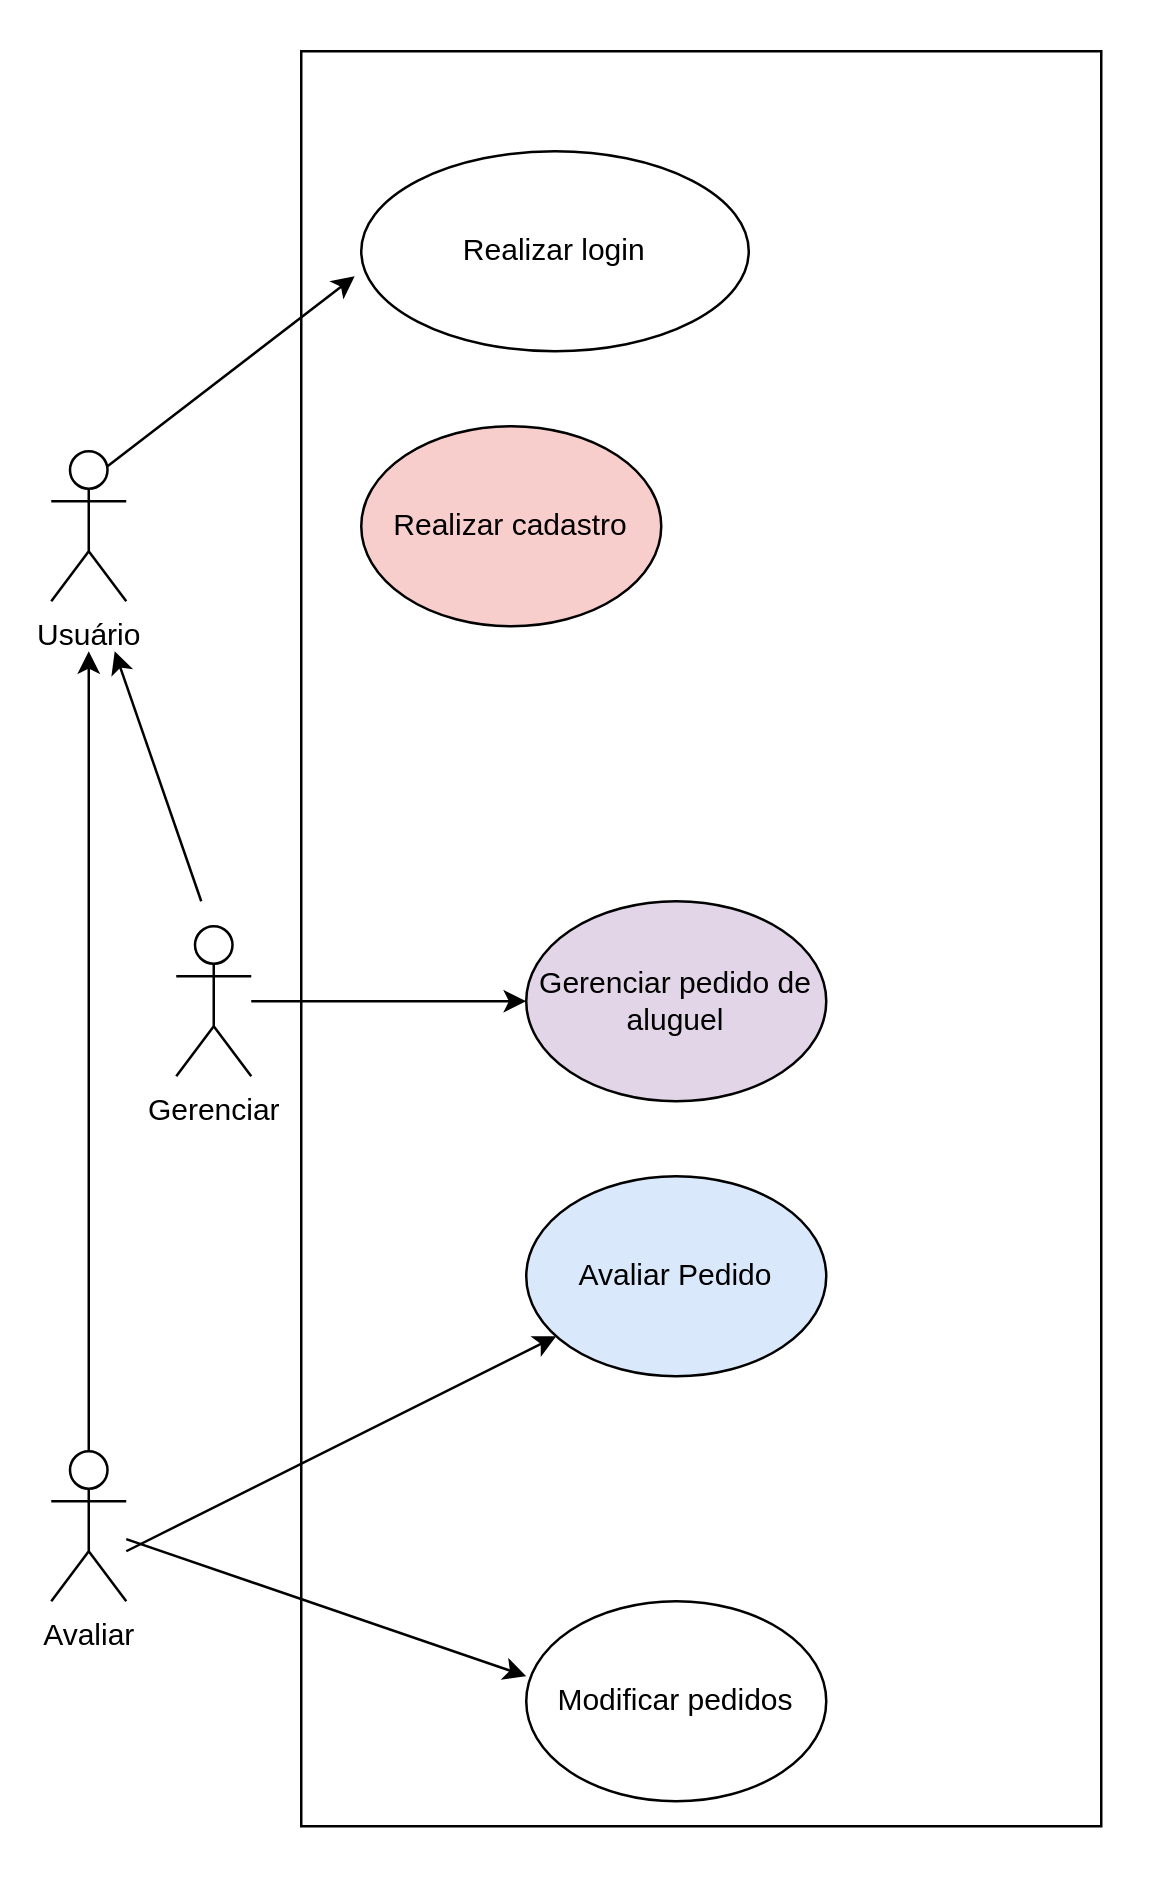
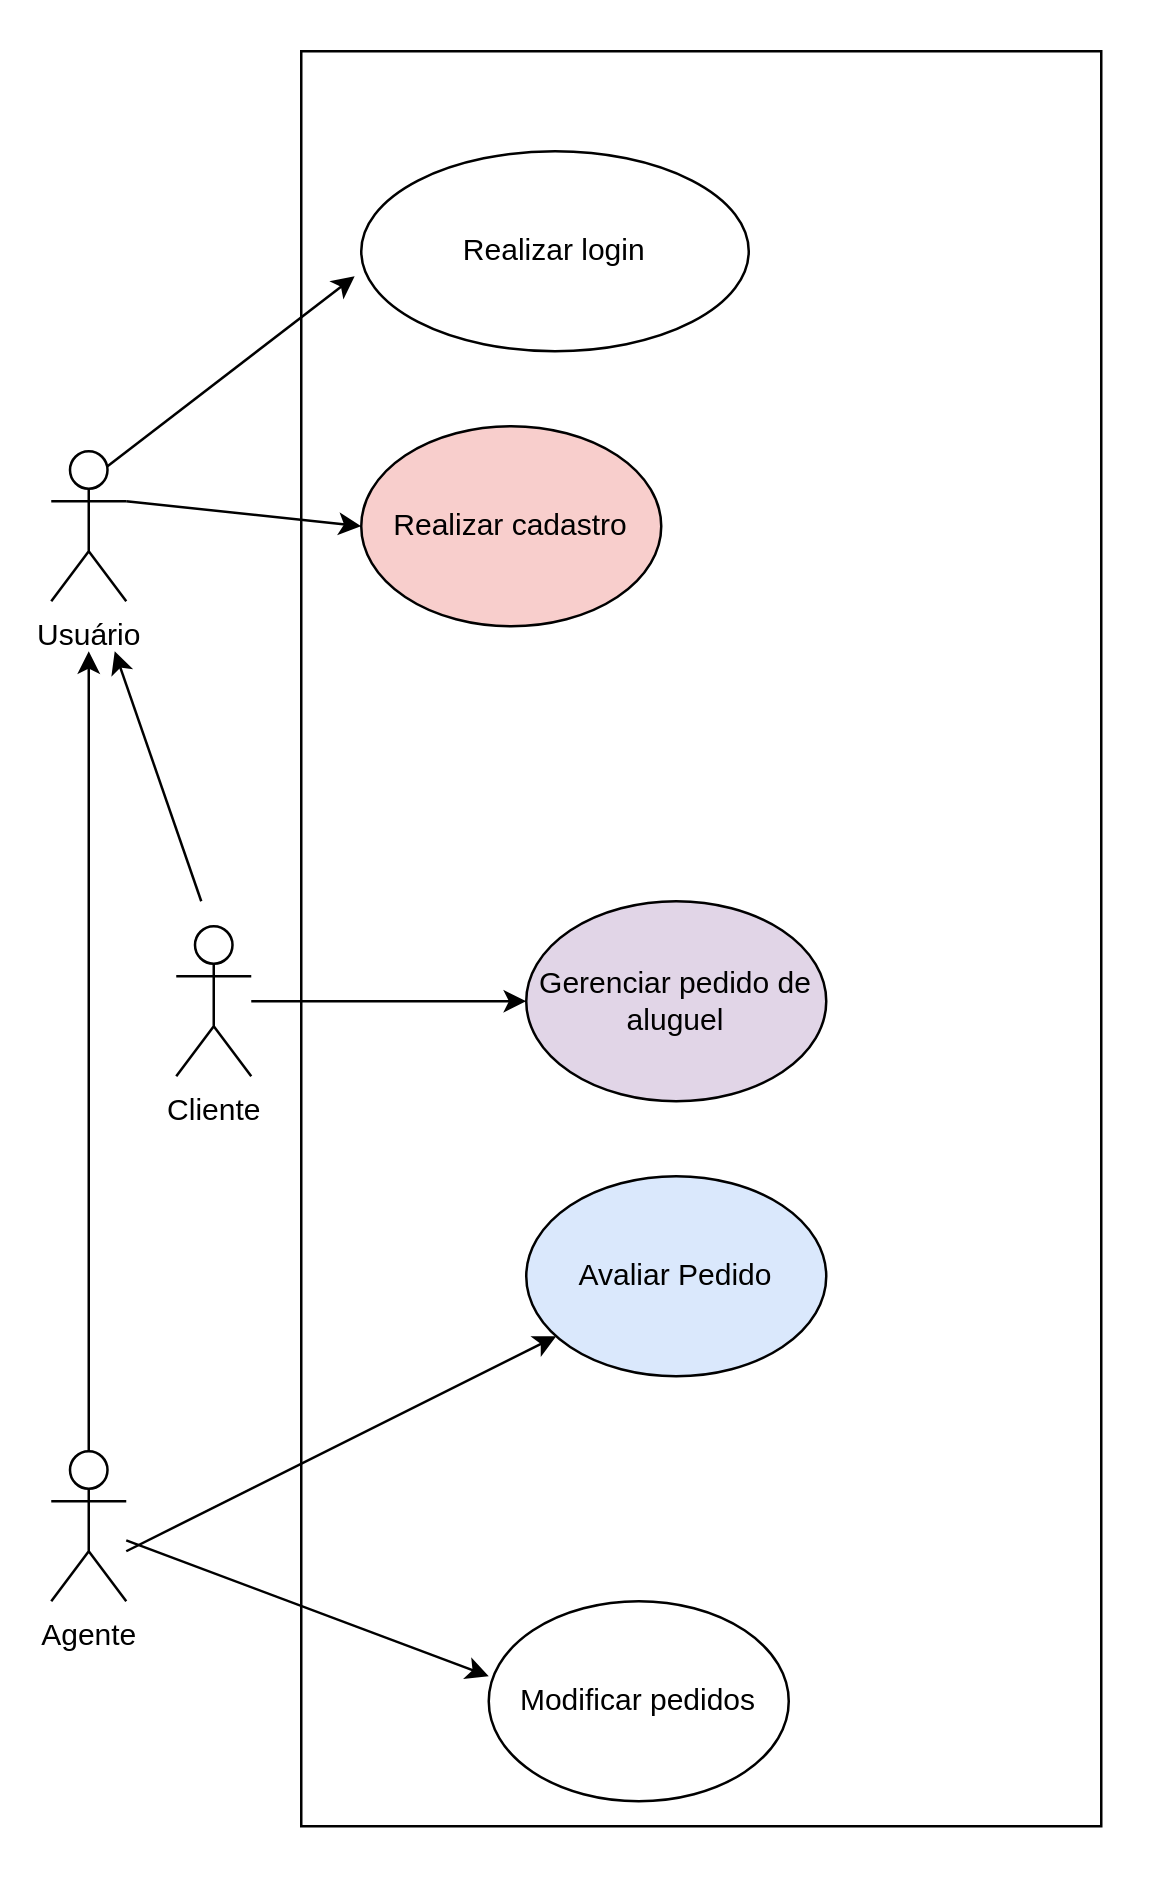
edge "Usuário" -> "Realizar cadastro": added
node "Gerenciar": label "Gerenciar" -> "Cliente"
node "Avaliar": label "Avaliar" -> "Agente"
node "Modificar pedidos": moved (676, 1701) -> (639, 1701)
